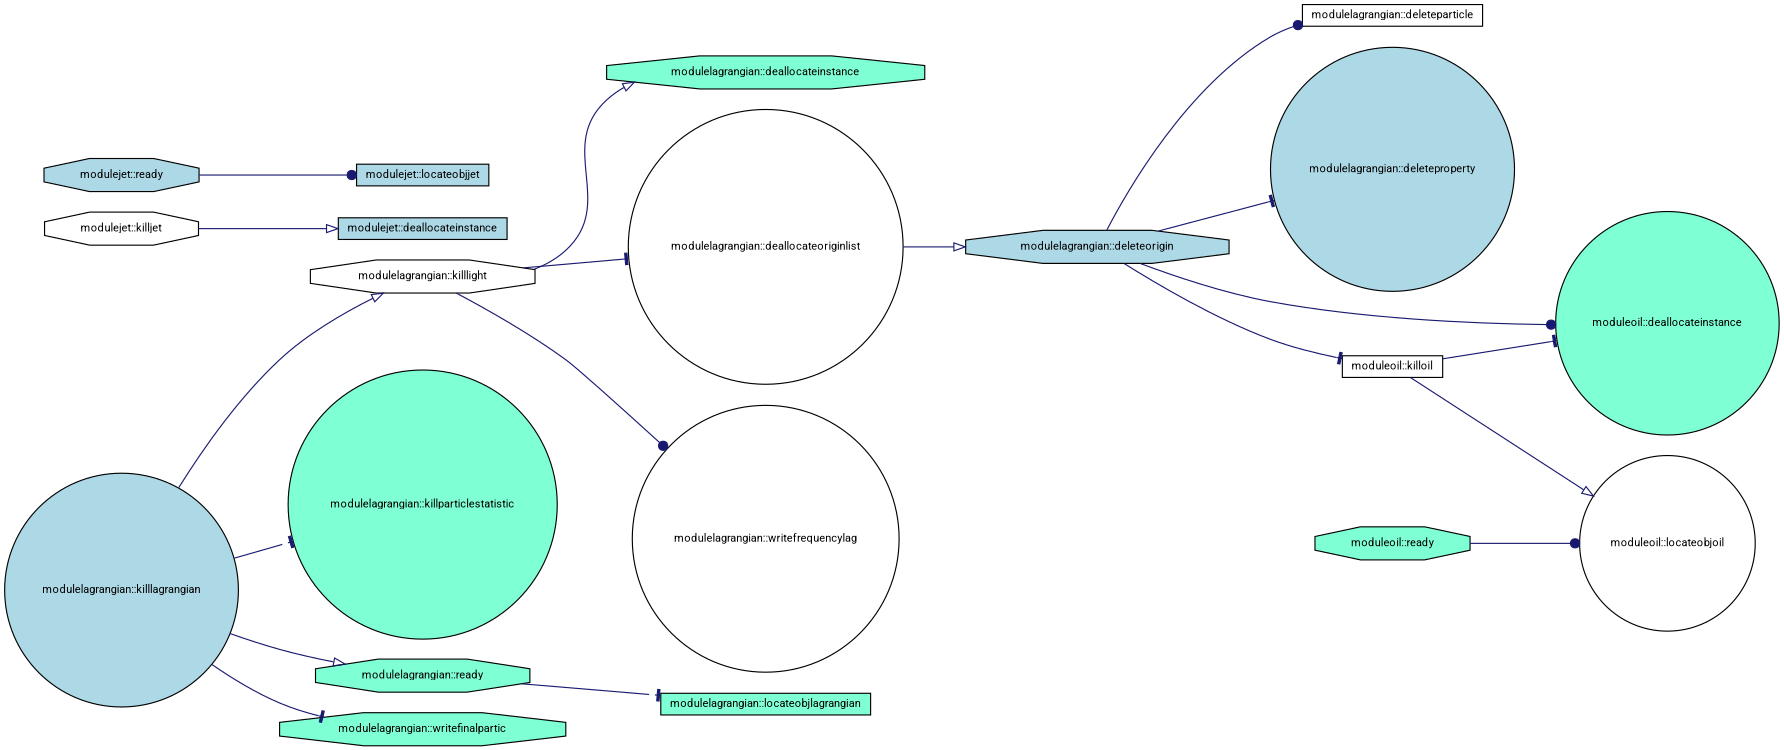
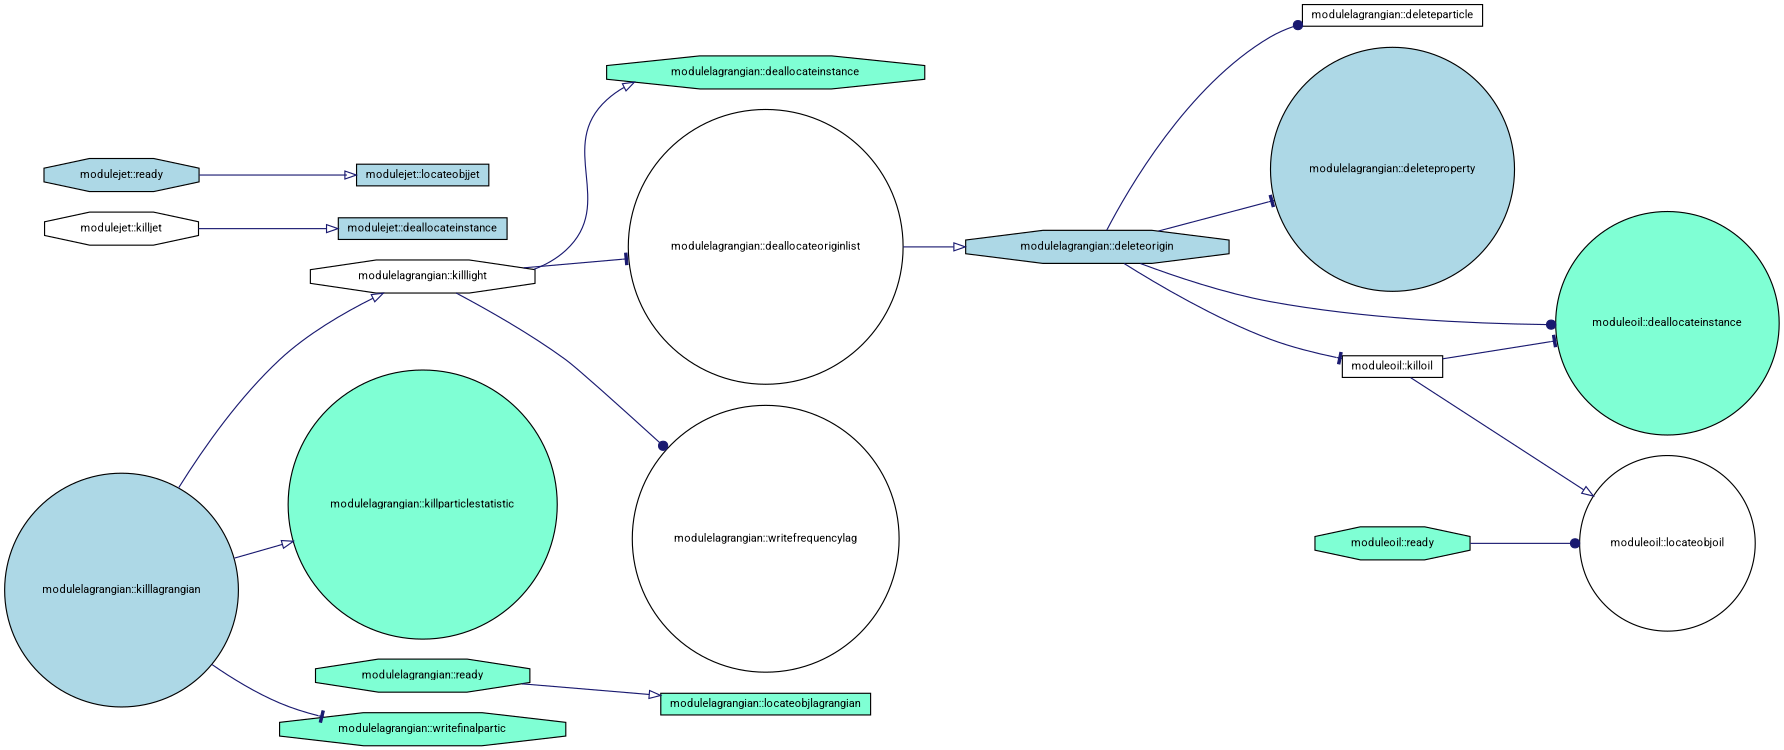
edge "modulejet::ready" -> "modulejet::locateobjjet": arrowhead dot -> onormal
edge "modulelagrangian::killlagrangian" -> "modulelagrangian::killparticlestatistic": arrowhead tee -> onormal
edge "modulelagrangian::killlagrangian" -> "modulelagrangian::ready": removed
edge "modulelagrangian::ready" -> "modulelagrangian::locateobjlagrangian": arrowhead tee -> onormal
